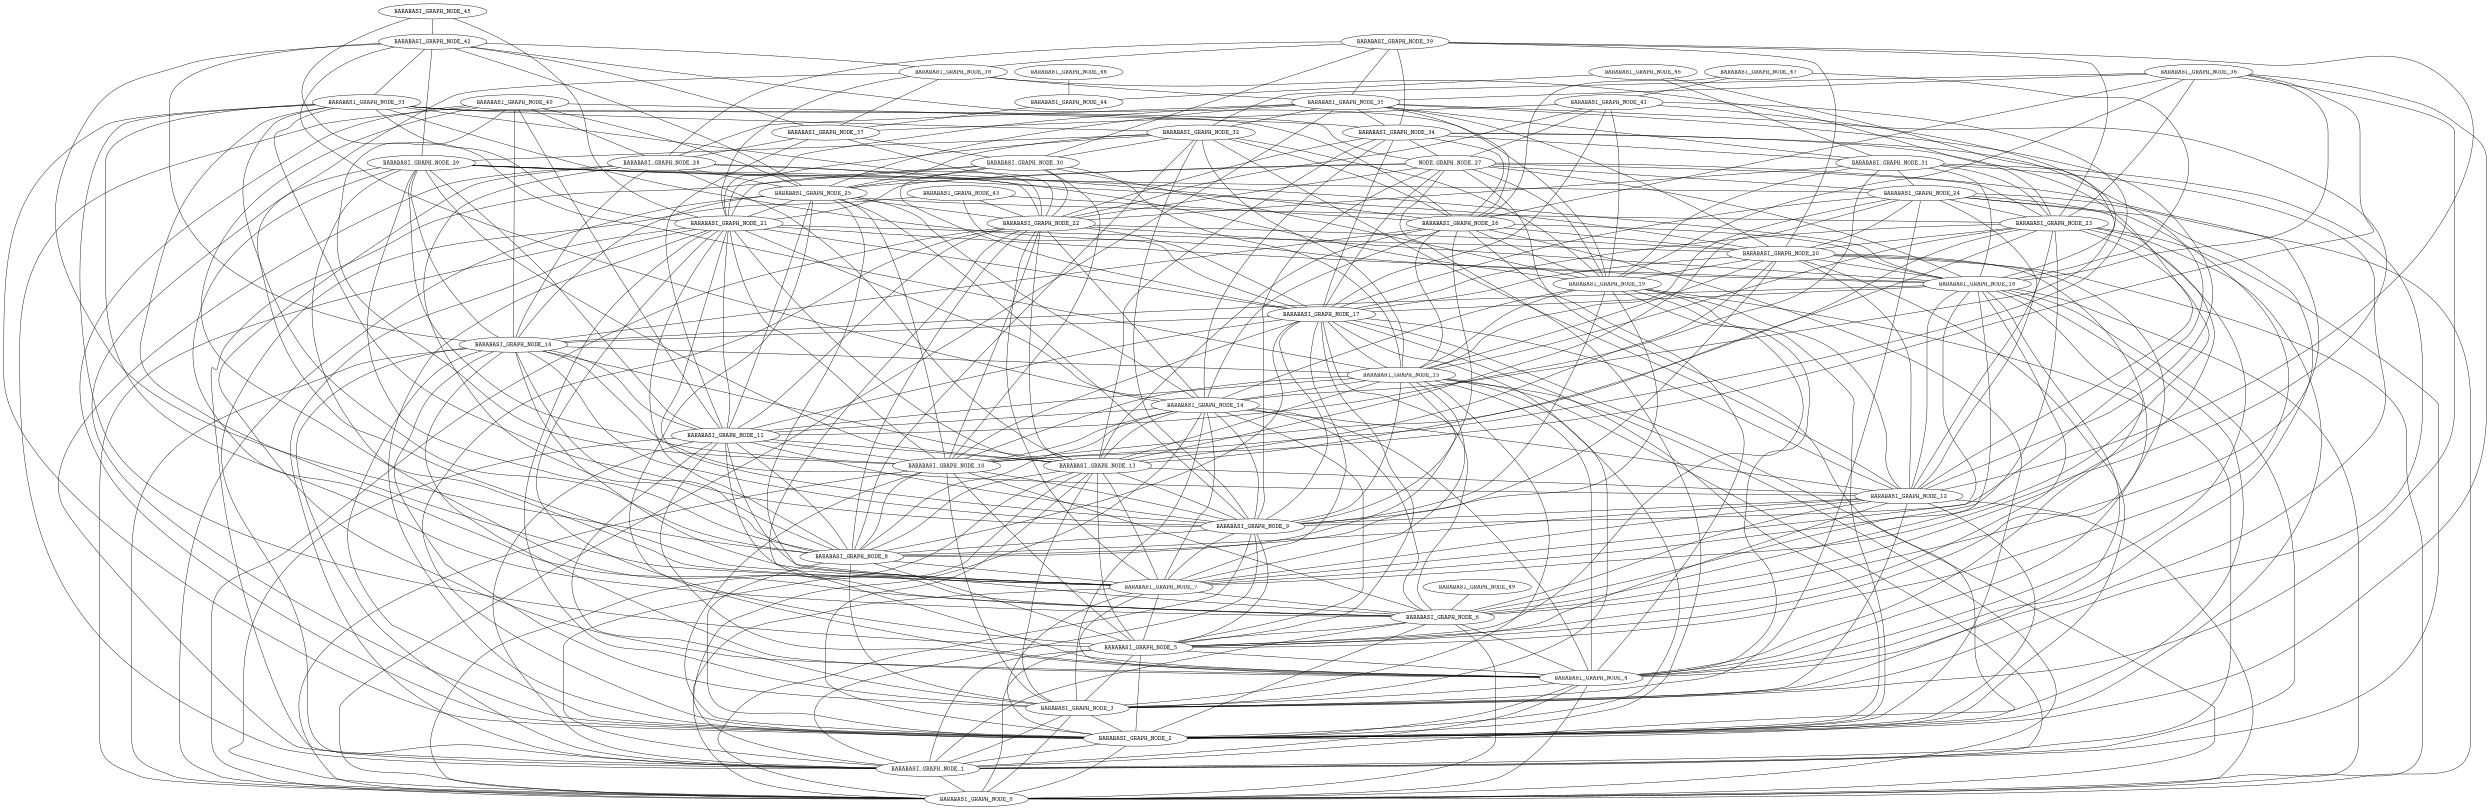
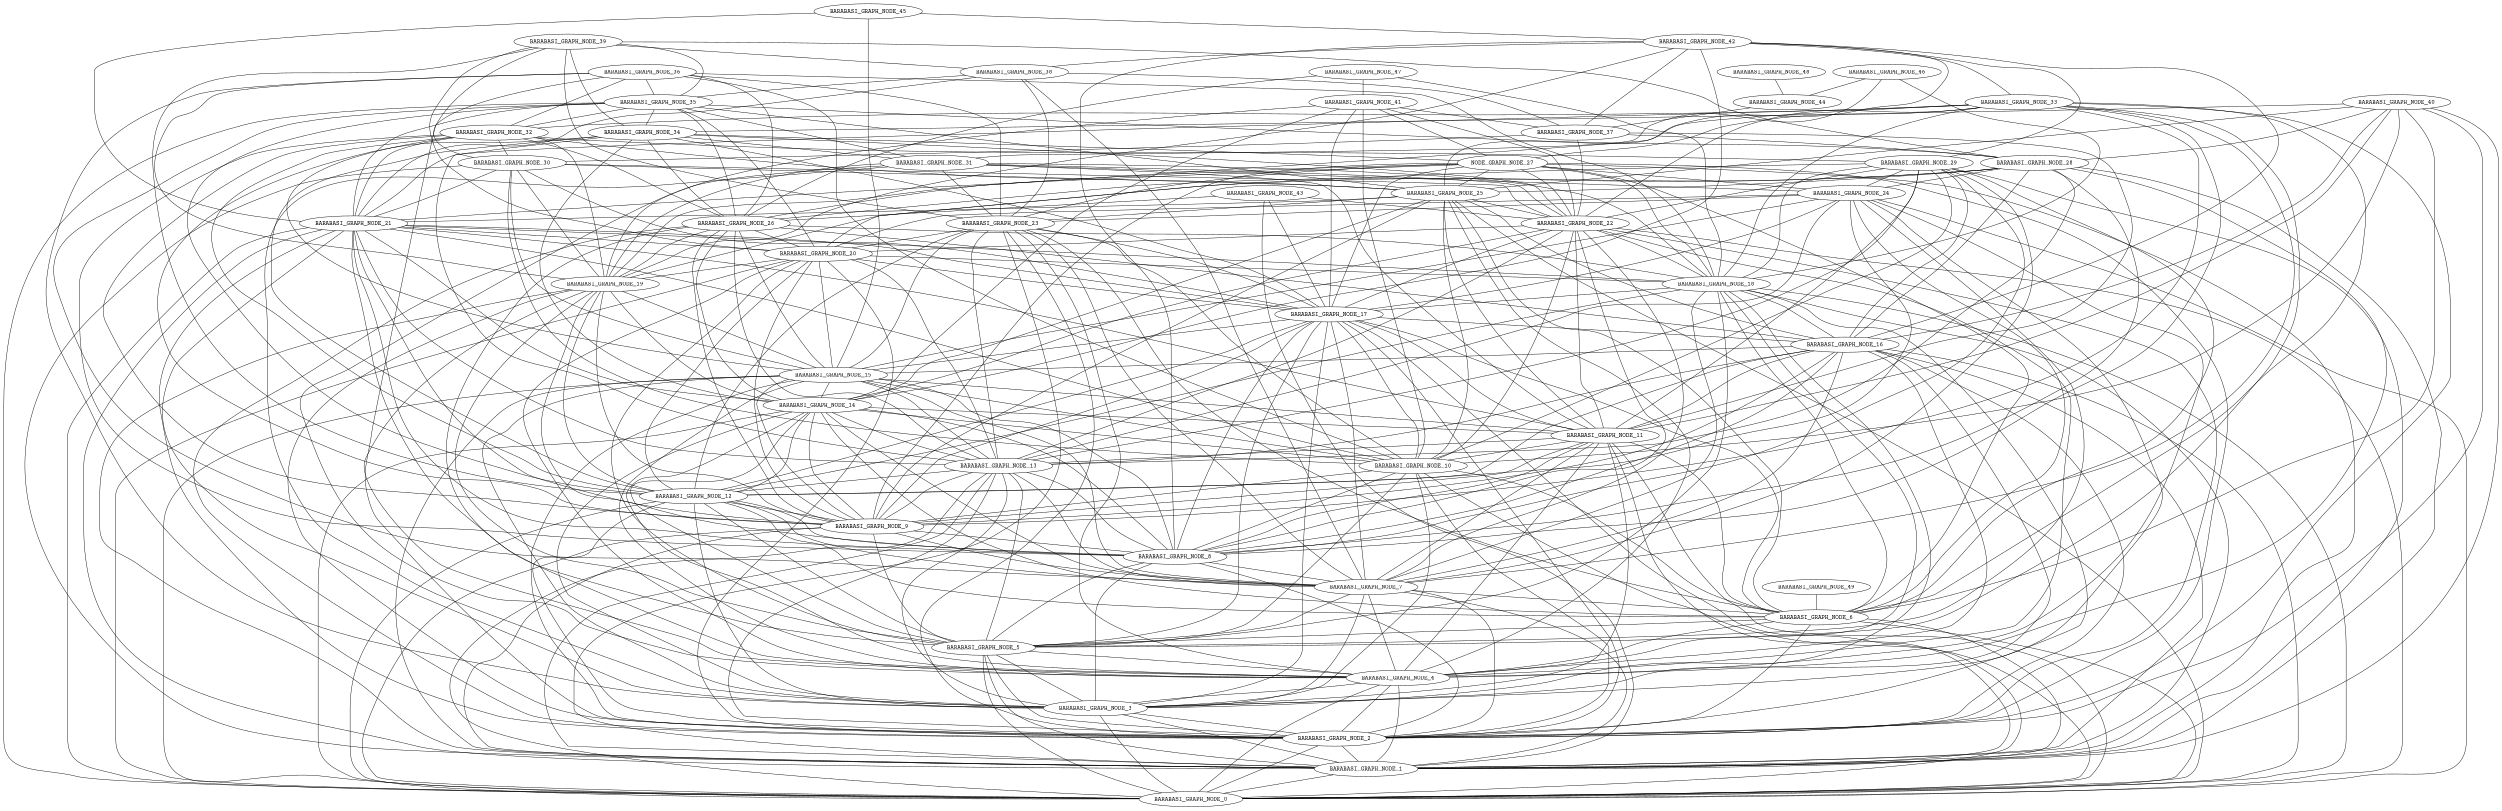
edge "BARABASI_GRAPH_NODE_28" -- "BARABASI_GRAPH_NODE_24": added
edge "BARABASI_GRAPH_NODE_29" -- "BARABASI_GRAPH_NODE_2": now "BARABASI_GRAPH_NODE_29" -- "BARABASI_GRAPH_NODE_1"
edge "BARABASI_GRAPH_NODE_7" -- "BARABASI_GRAPH_NODE_3": added
